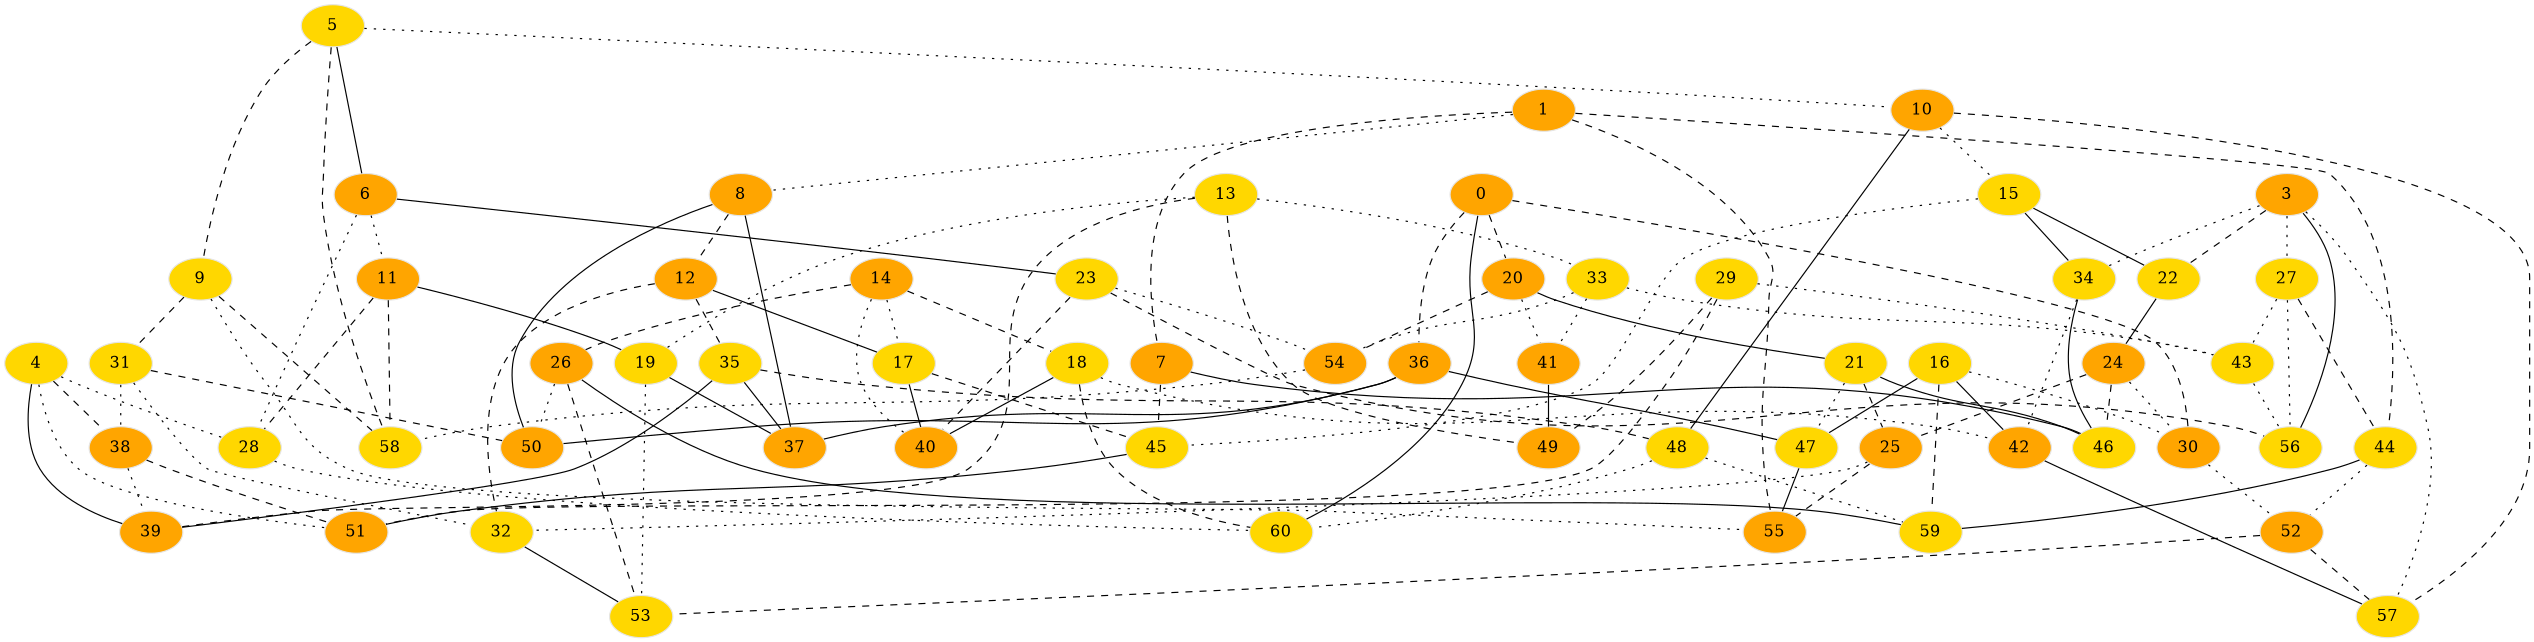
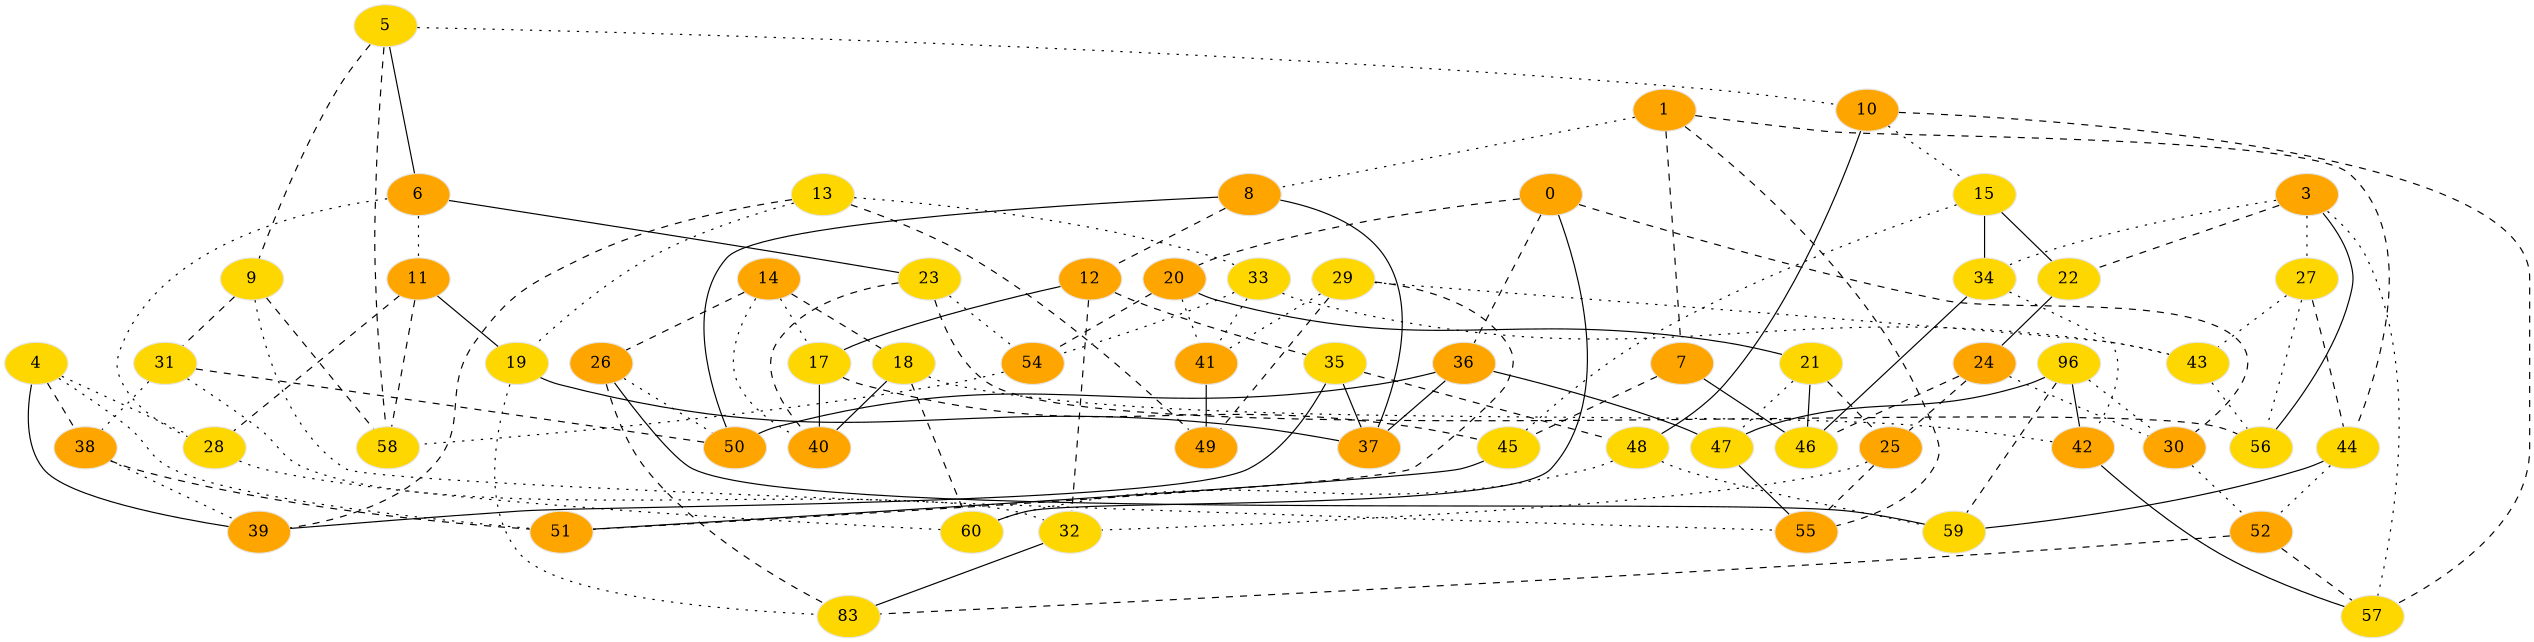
edge "29" -- "41": added
node "16": label "16" -> "96"
node "53": label "53" -> "83"
